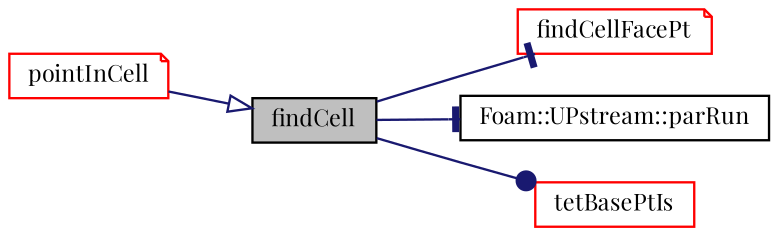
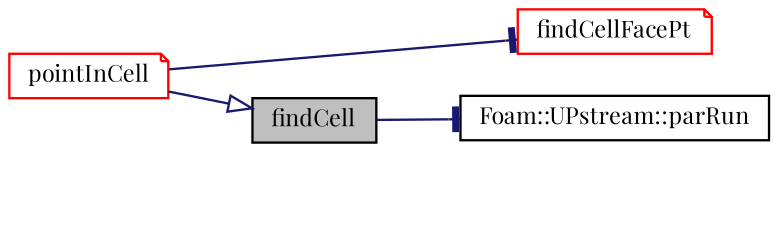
edge "findCell" -> "findCellFacePt": now "pointInCell" -> "findCellFacePt"
node "tetBasePtIs": removed
